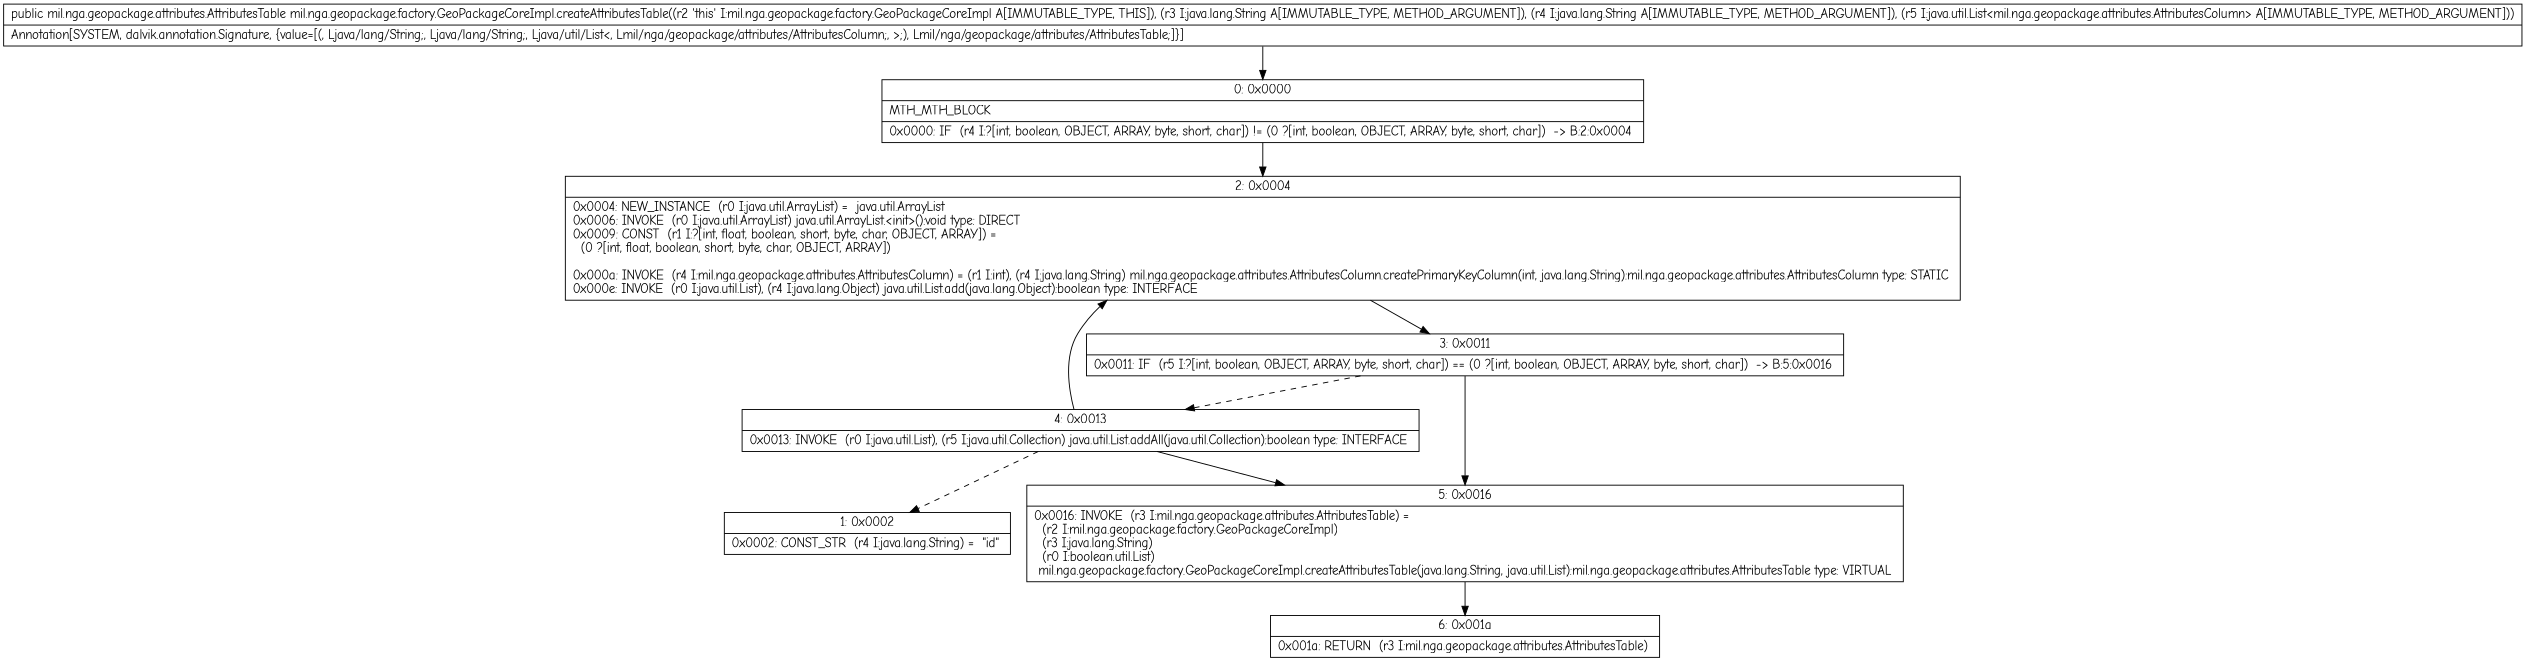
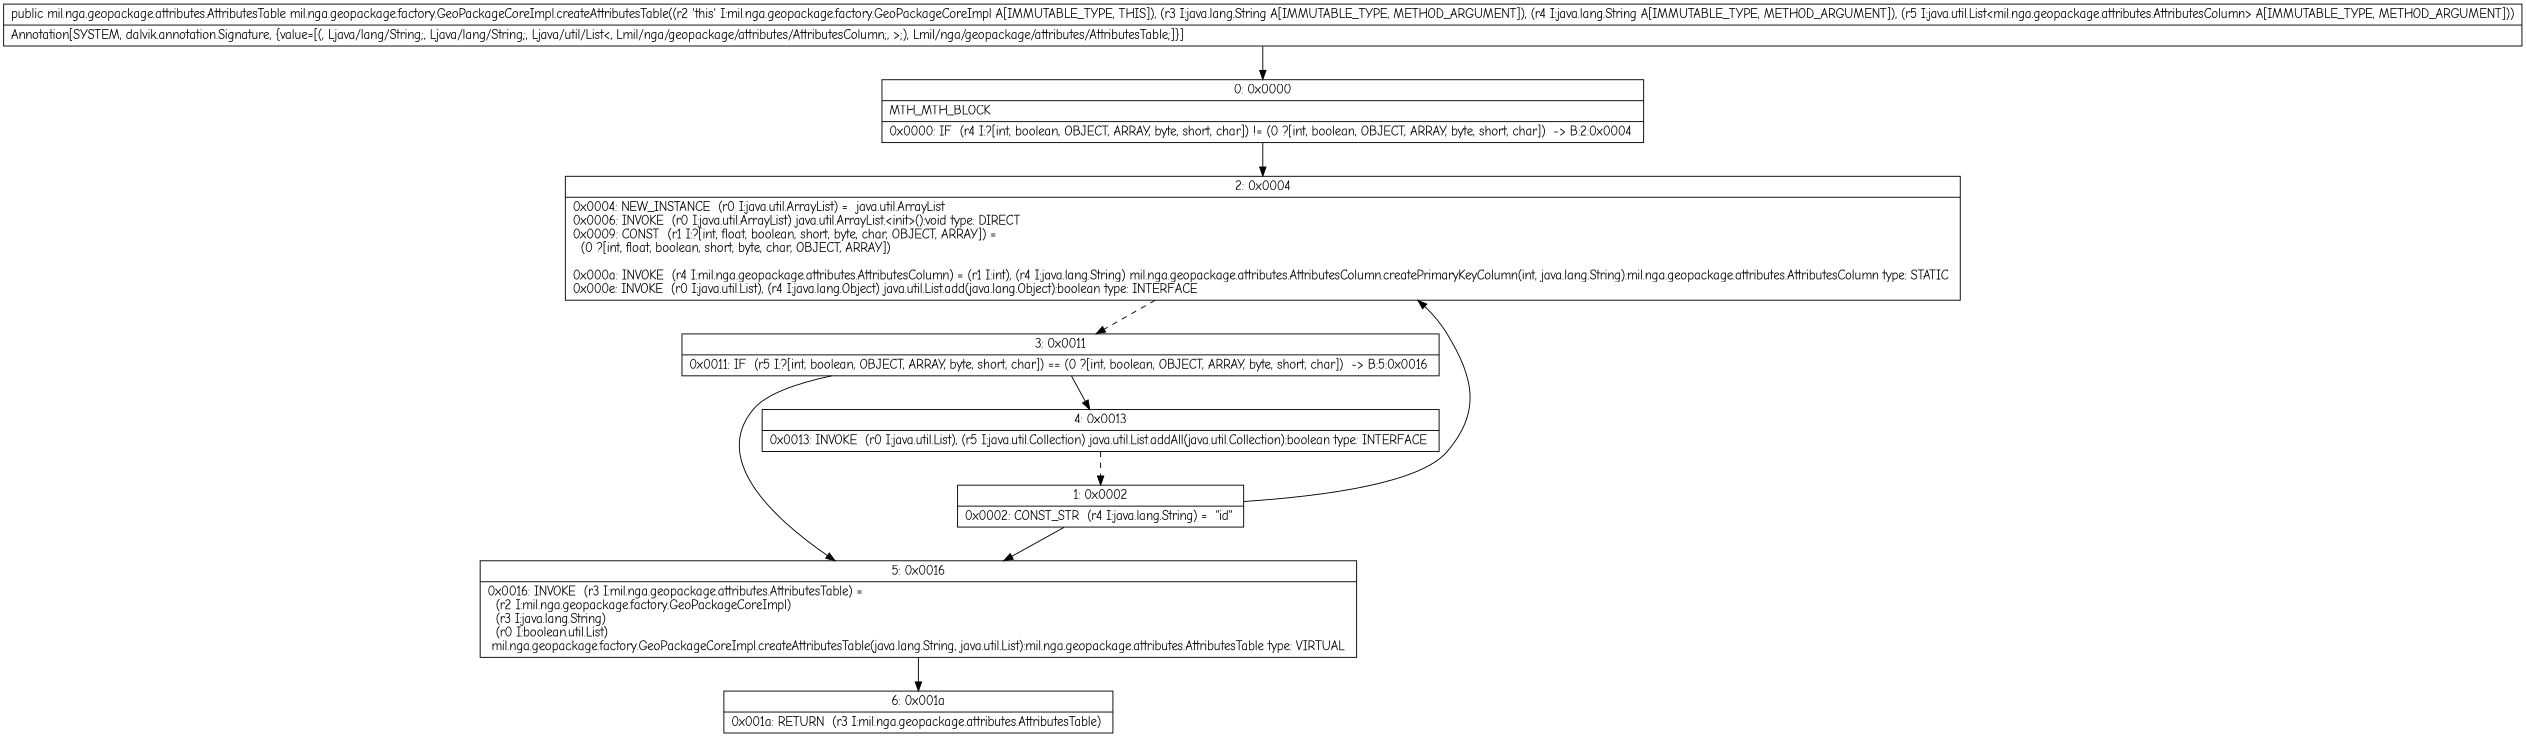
edge "2: 0x0004" -> "3: 0x0011": style solid -> dashed
edge "4: 0x0013" -> "2: 0x0004": now "1: 0x0002" -> "2: 0x0004"
edge "3: 0x0011" -> "4: 0x0013": style dashed -> solid
edge "4: 0x0013" -> "5: 0x0016": now "1: 0x0002" -> "5: 0x0016"
